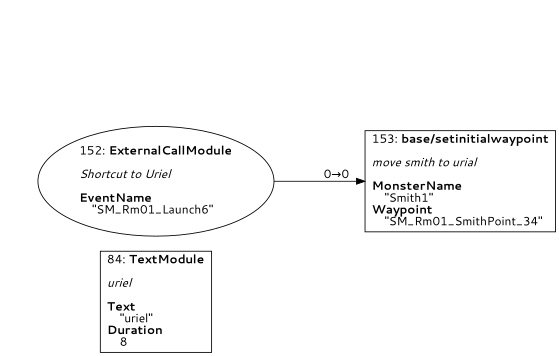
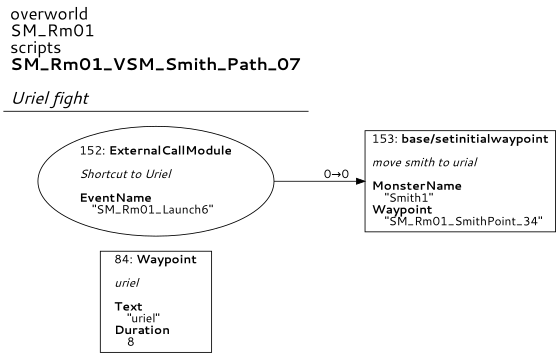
node "overworld": added
node "84:": text "TextModule" -> "Waypoint"
